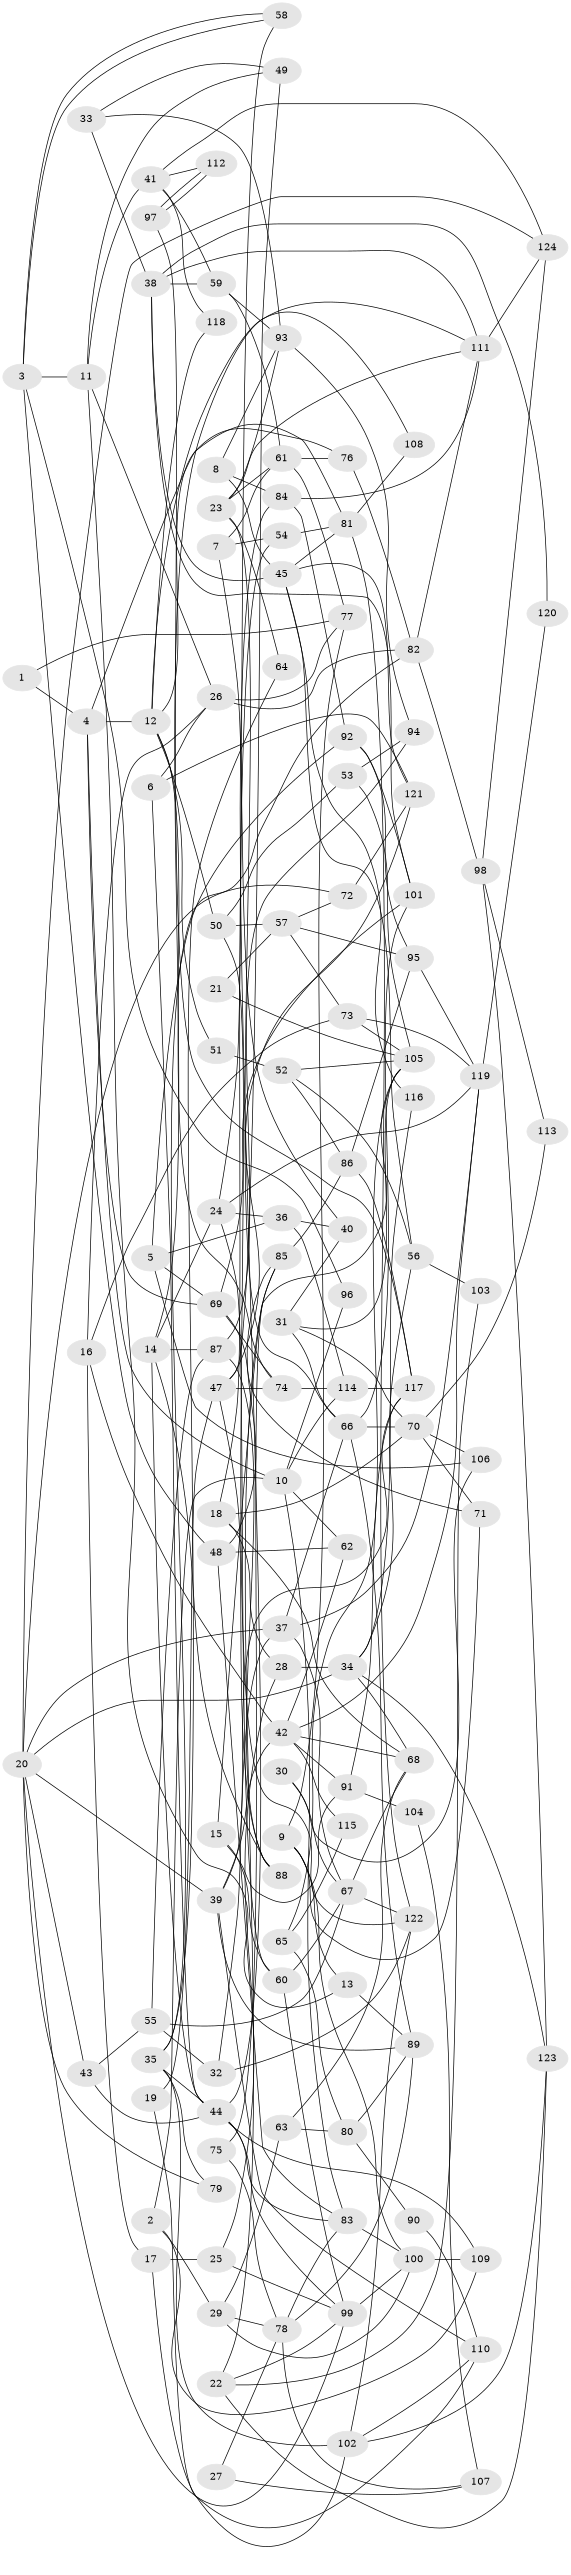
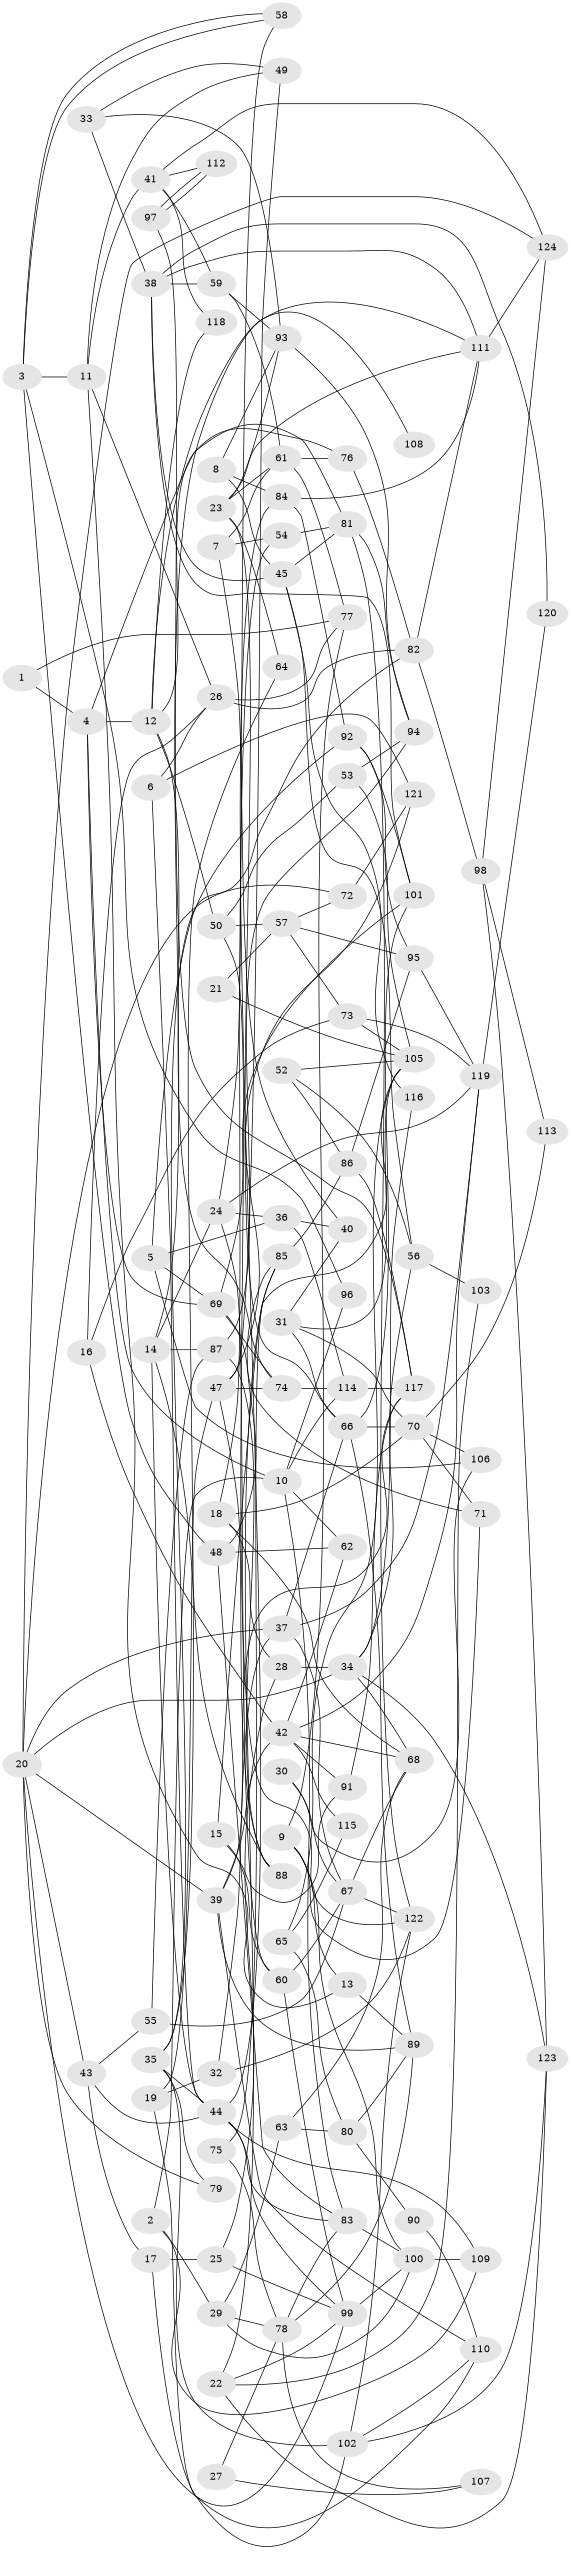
edge "108" -- "81": now "94" -- "81"
edge "45" -- "121": removed
node "51": removed
edge "16" -- "17": now "43" -- "17"
node "104": removed
edge "55" -- "32": now "19" -- "32"
